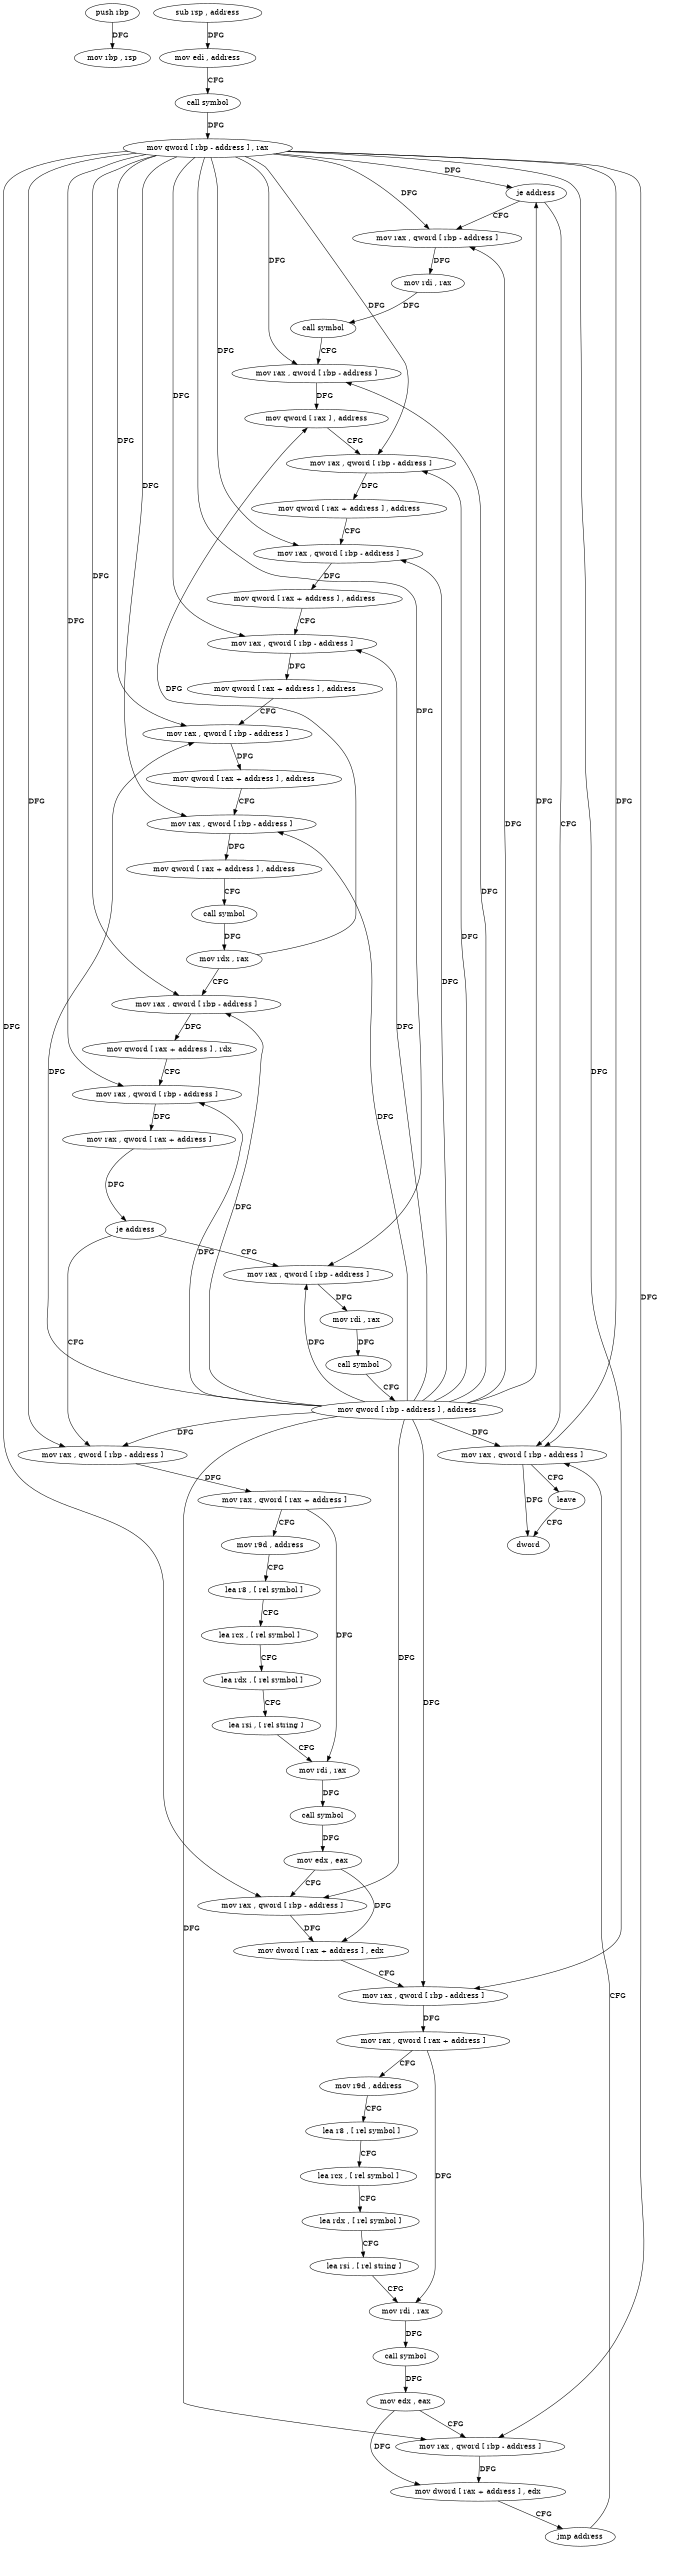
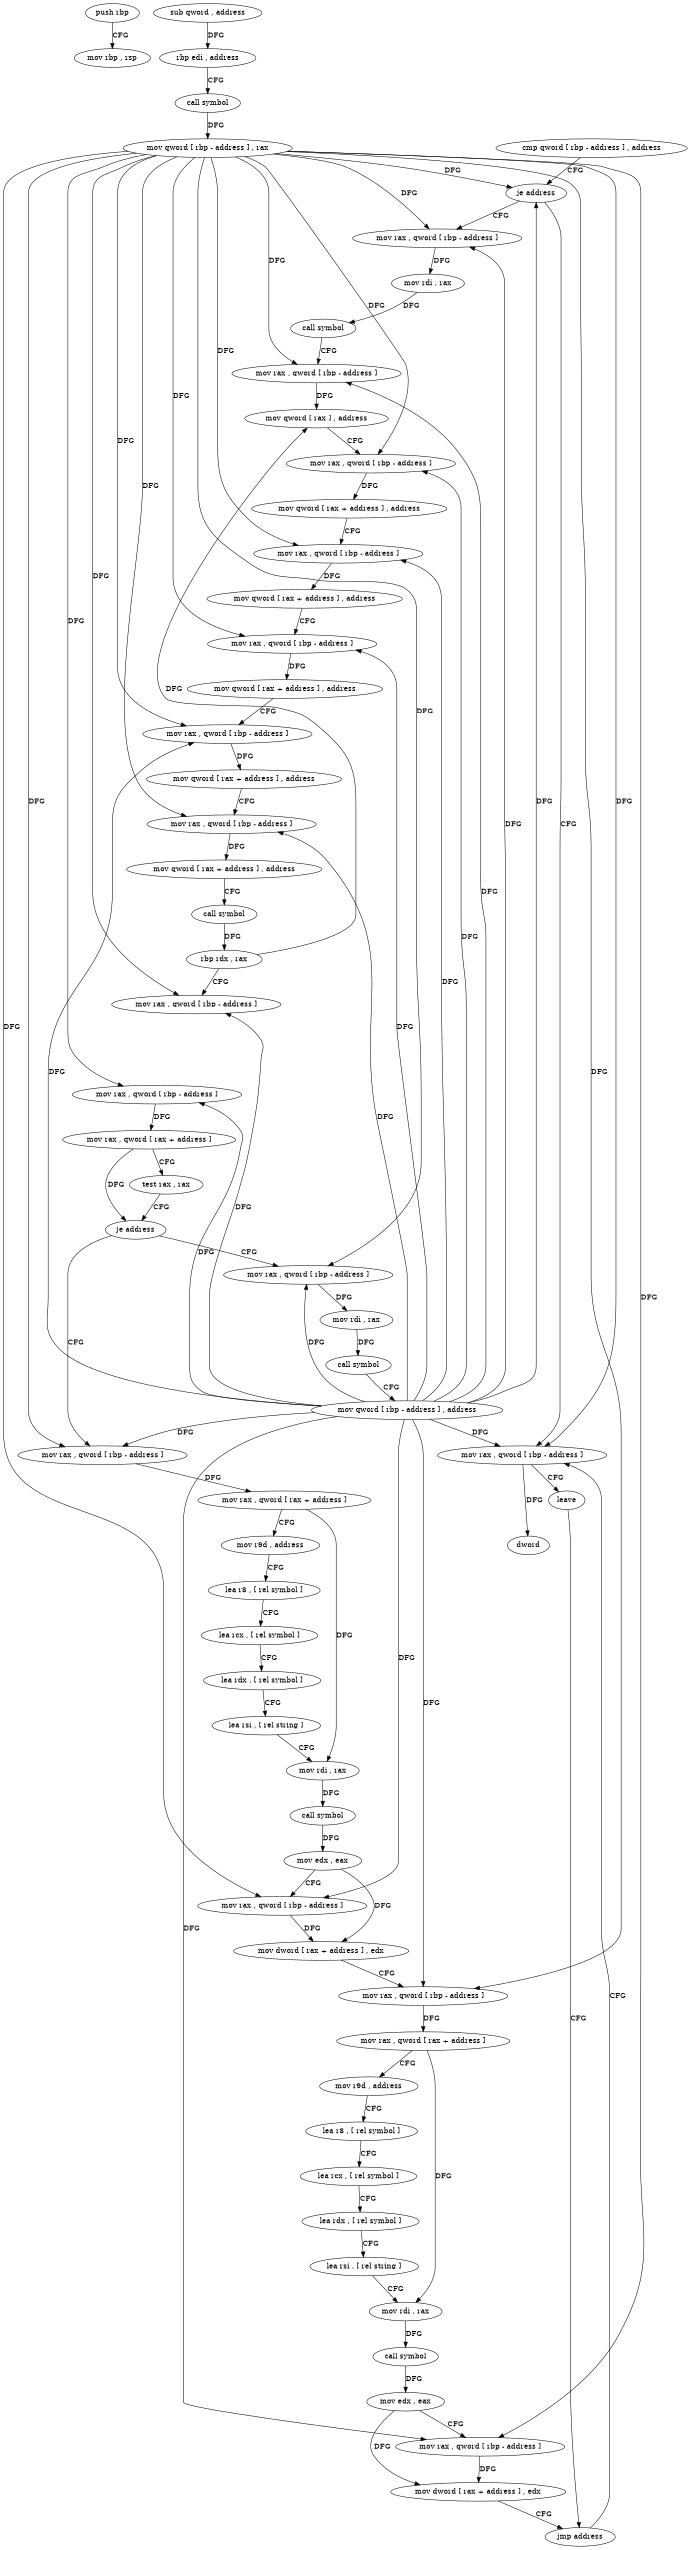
node "sub rsp , address": label "sub rsp , address" -> "sub qword , address"
edge "push rbp" -> "mov rbp , rsp": label "DFG" -> "CFG"
node "mov edi , address": label "mov edi , address" -> "rbp edi , address"
node "cmp qword [ rbp - address ] , address": added
node "mov rdx , rax": label "mov rdx , rax" -> "rbp rdx , rax"
node "mov qword [ rax + address ] , rdx": removed
node "test rax , rax": added
edge "leave" -> "dword": now "leave" -> "jmp address"
